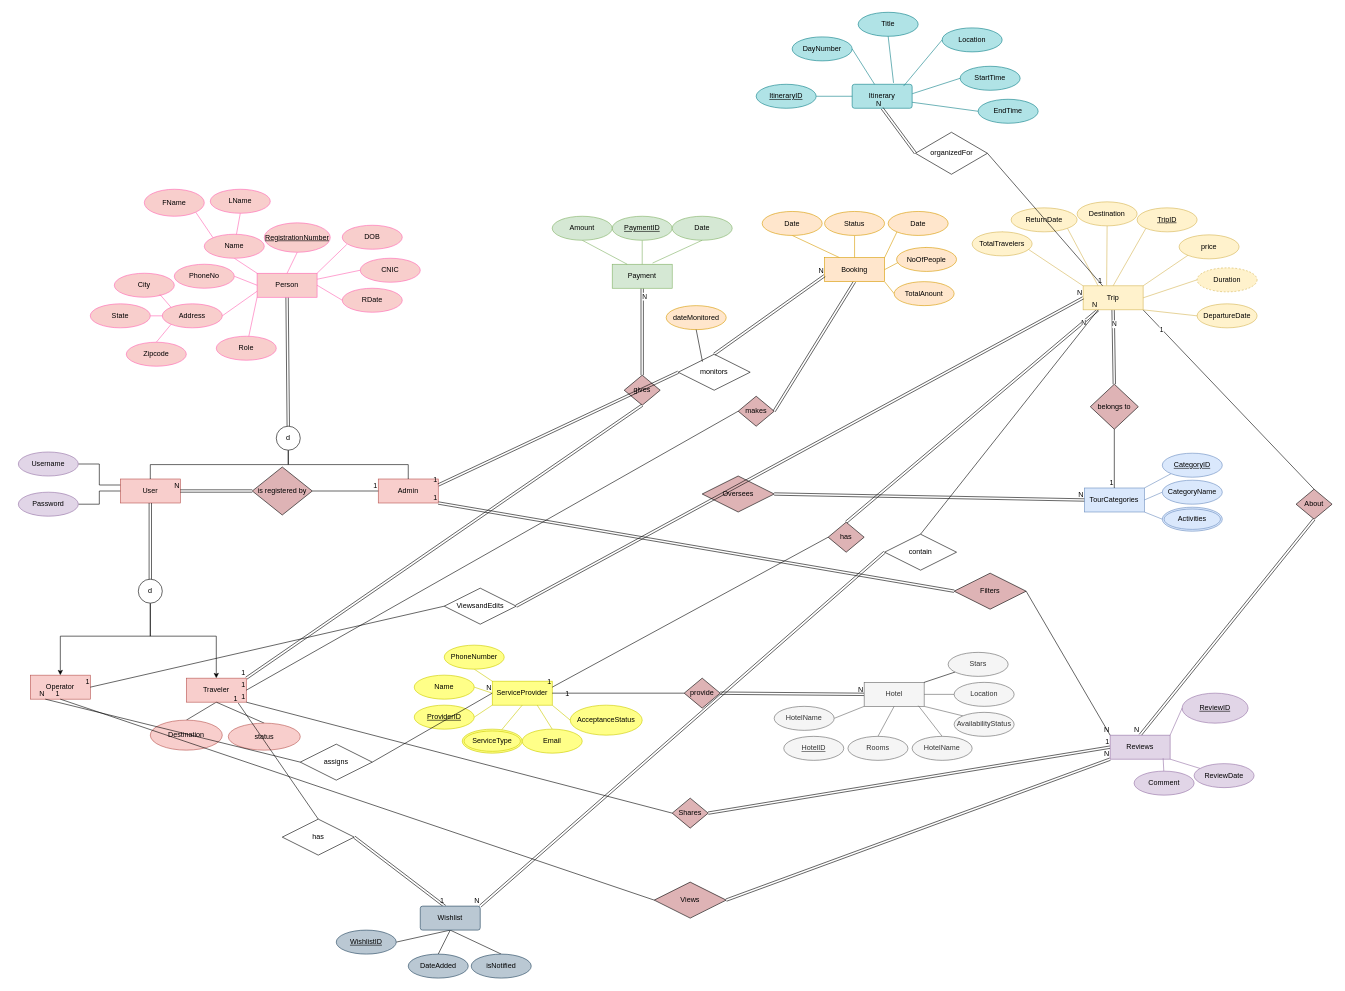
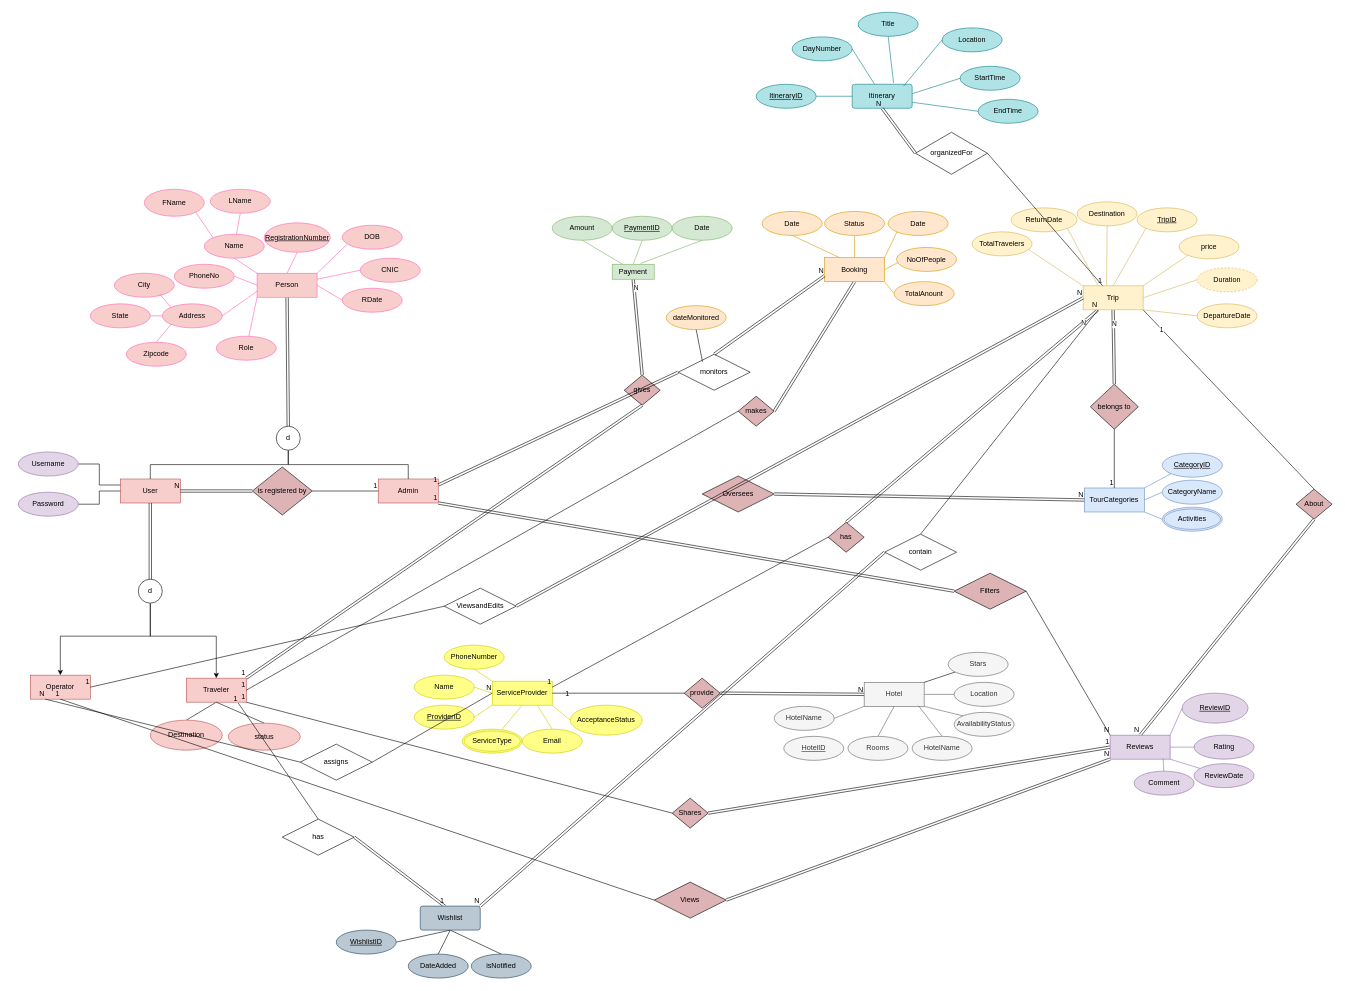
node "Payment": size 60x24 -> 42x15
edge "Reviews" -- "Rating": added
node "Rating": added
